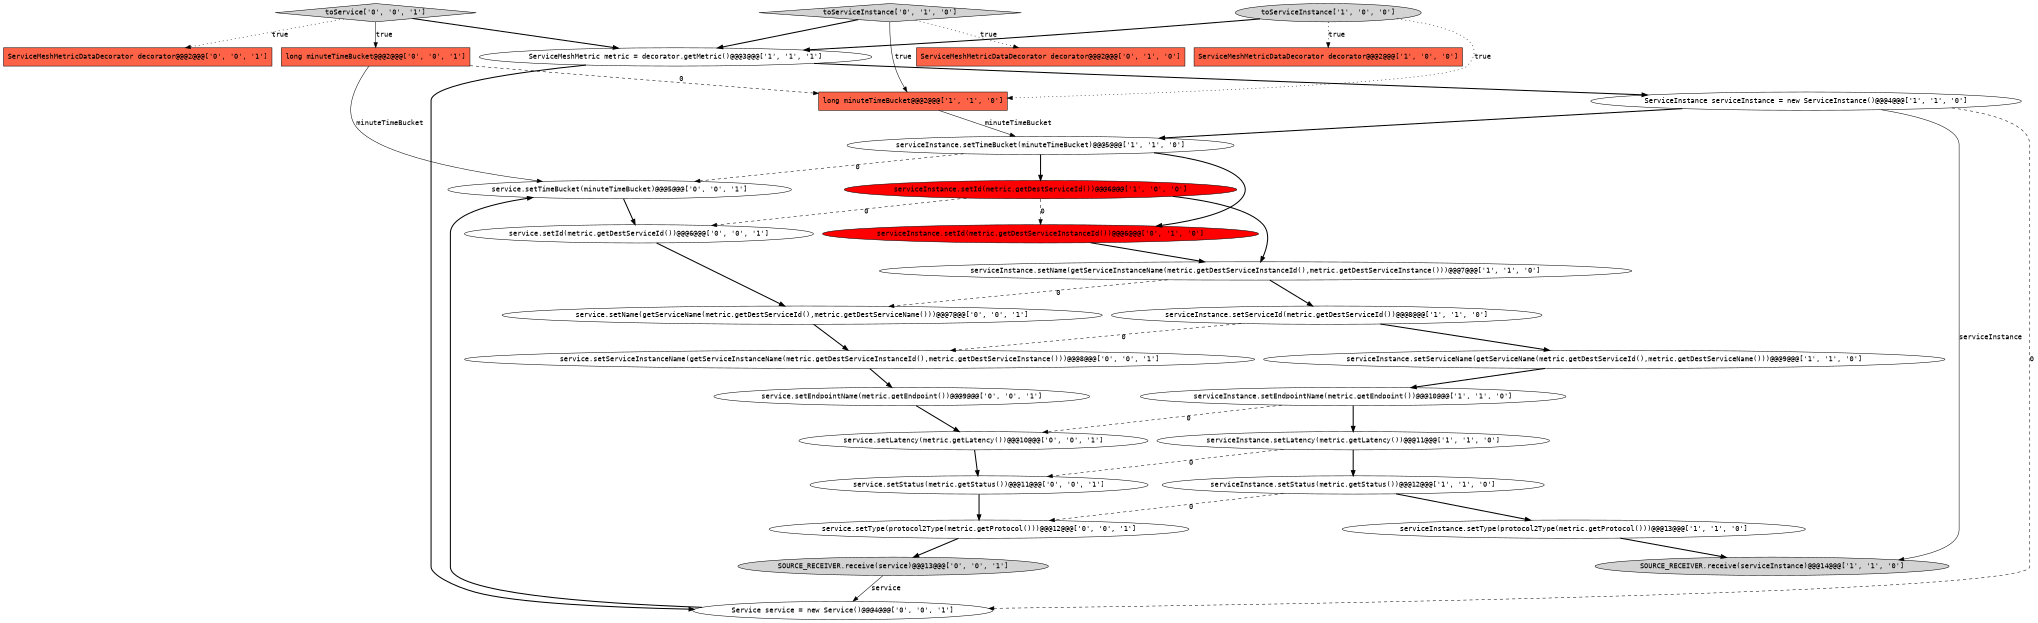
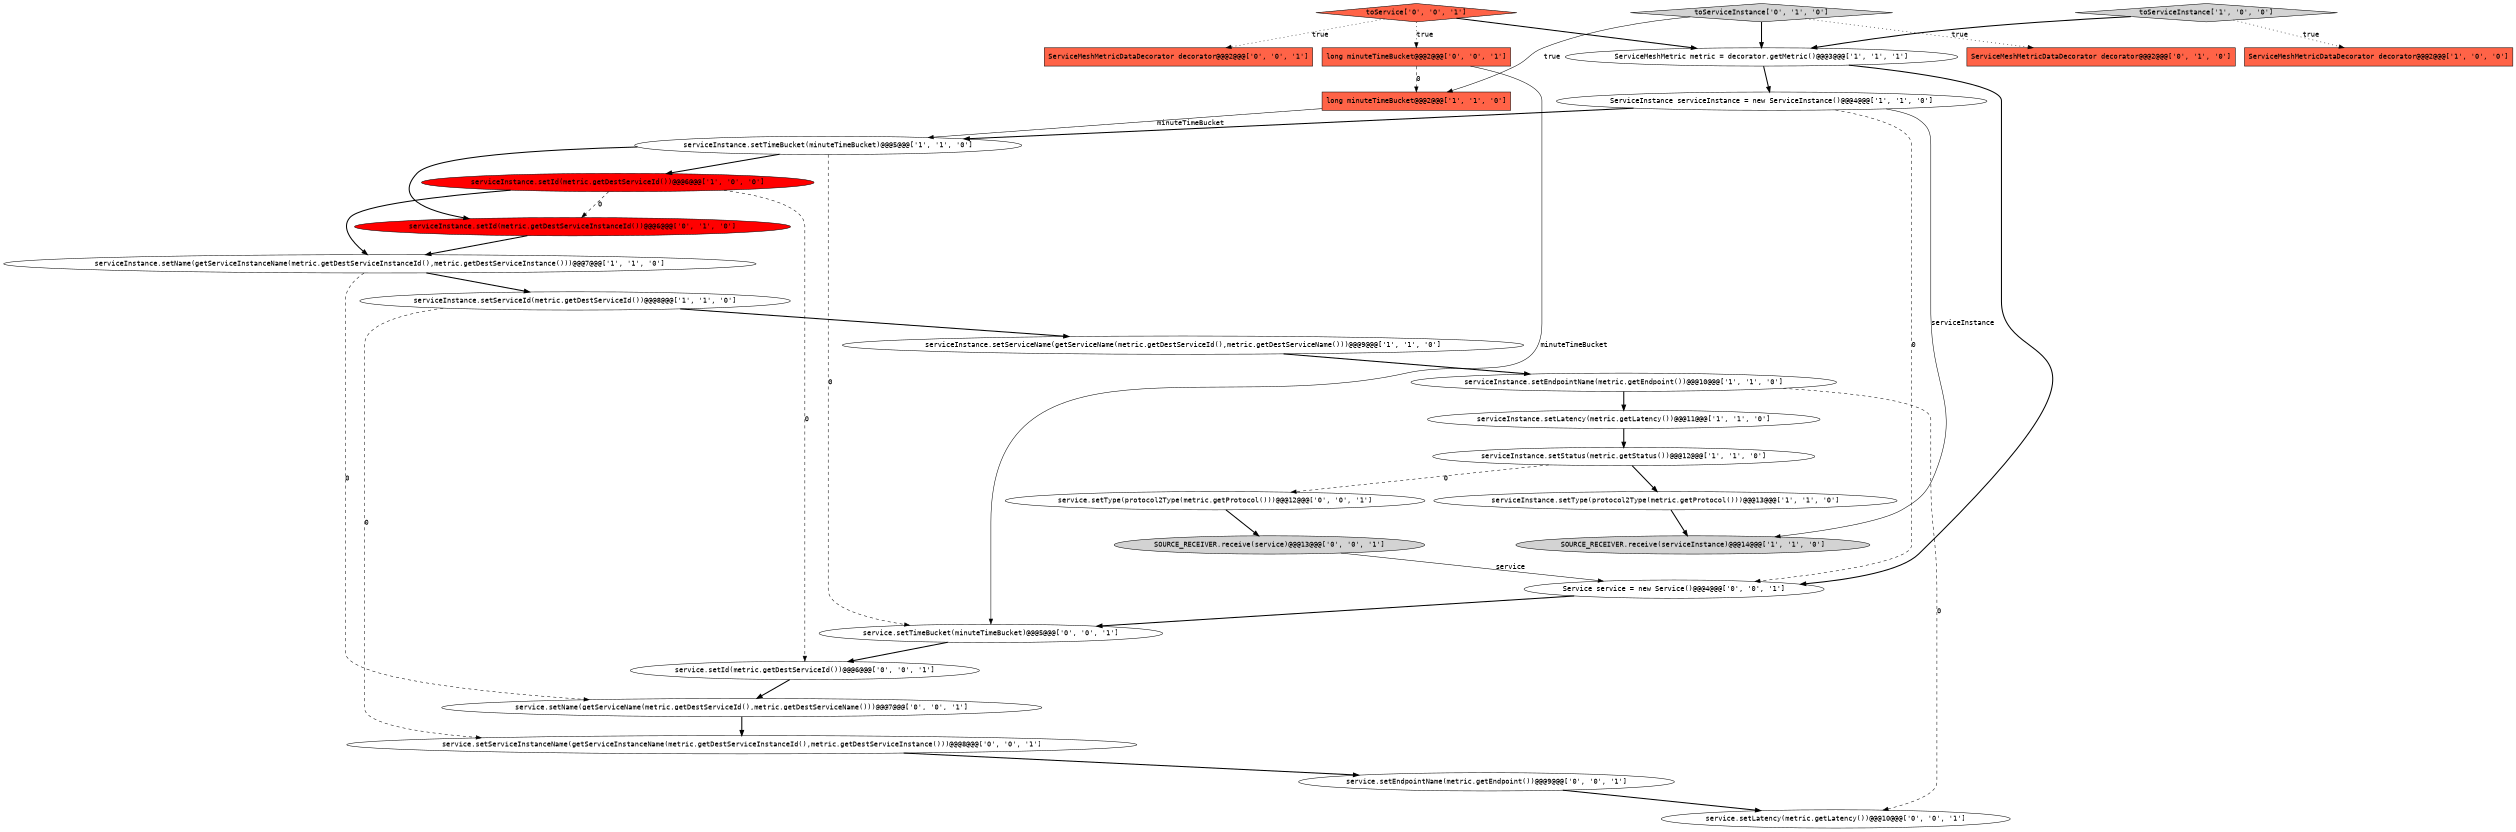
node "toService['0', '0', '1']": fillcolor lightgray -> tomato
node "toServiceInstance['1', '0', '0']": shape ellipse -> diamond
edge "toService['0', '0', '1']" -> "long minuteTimeBucket@@@2@@@['0', '0', '1']": style solid -> dotted
edge "toServiceInstance['1', '0', '0']" -> "long minuteTimeBucket@@@2@@@['1', '1', '0']": removed, label "true"
node "service.setStatus(metric.getStatus())@@@11@@@['0', '0', '1']": removed
